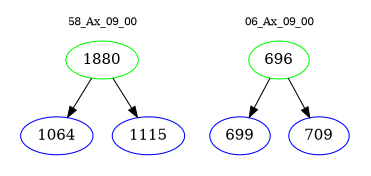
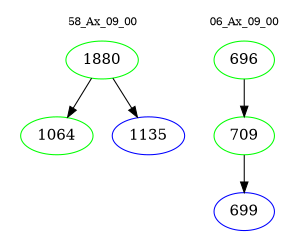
edge "696" -> "699": now "709" -> "699"
node "1064": color blue -> green
node "1115": label "1115" -> "1135"
node "709": color blue -> green
